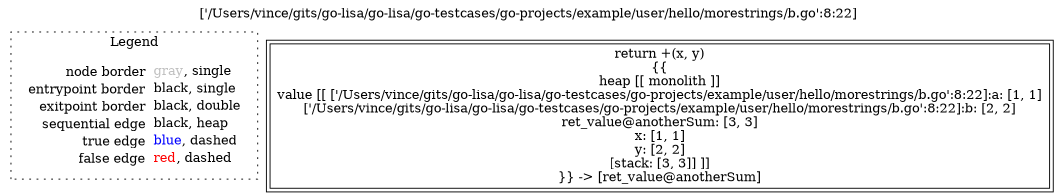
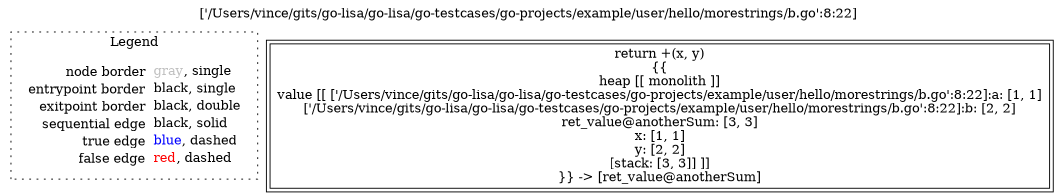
node "node border": text ", heap" -> ", solid"
